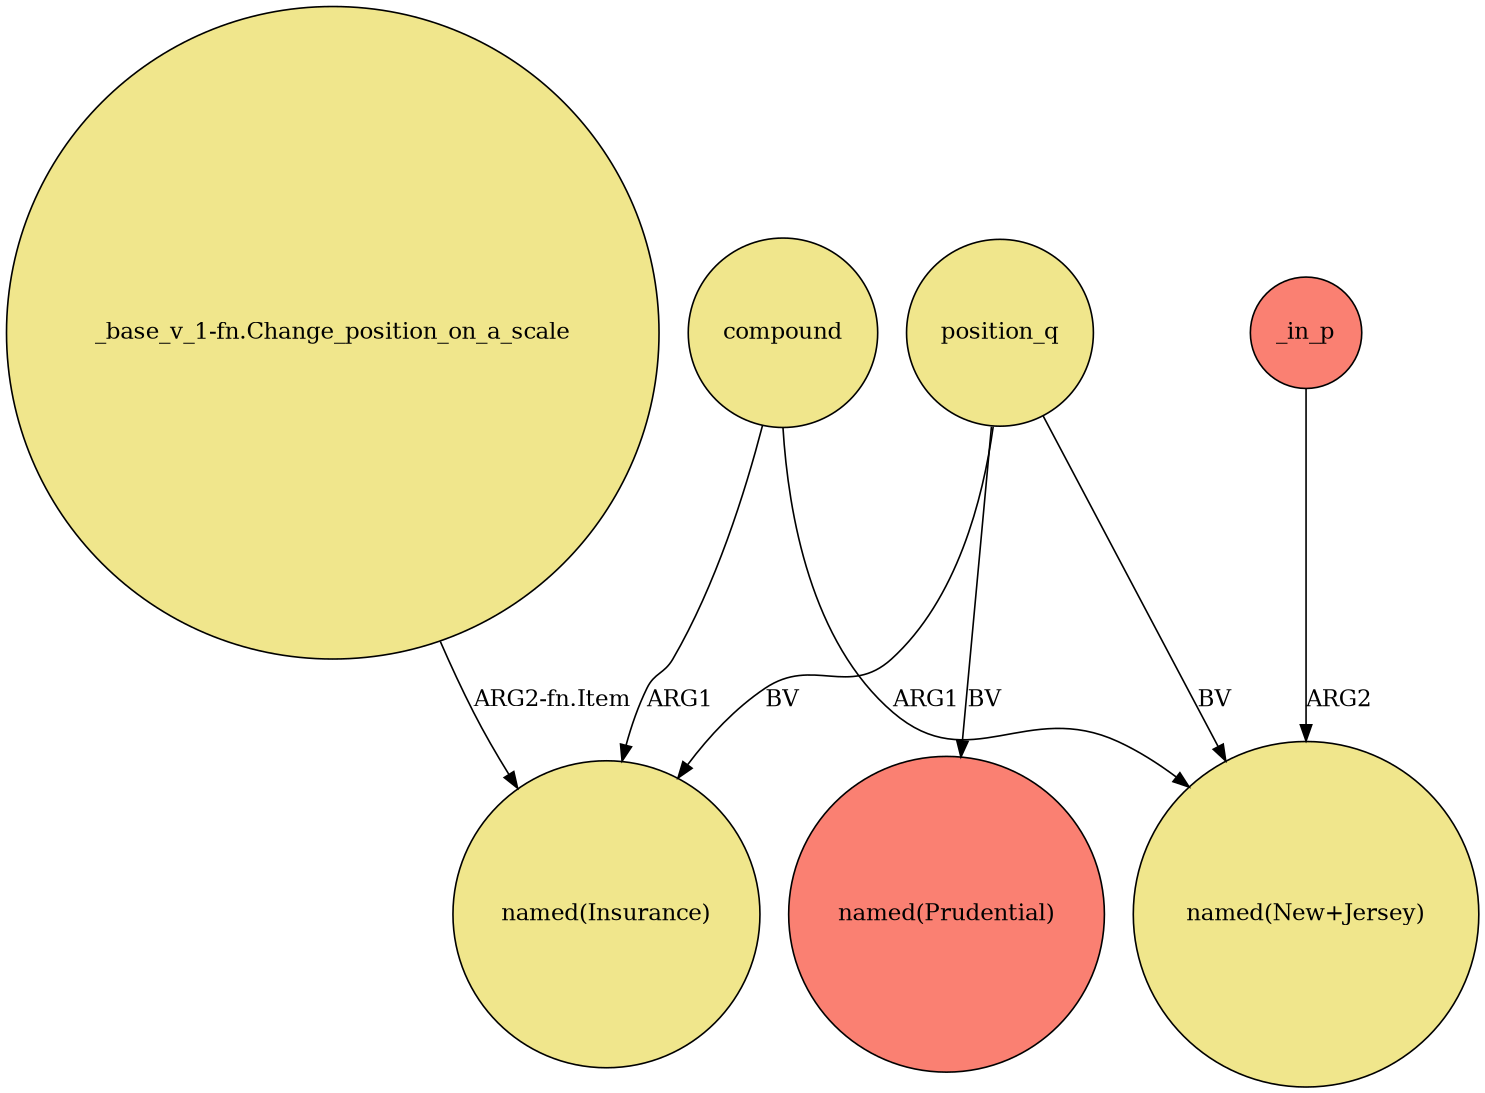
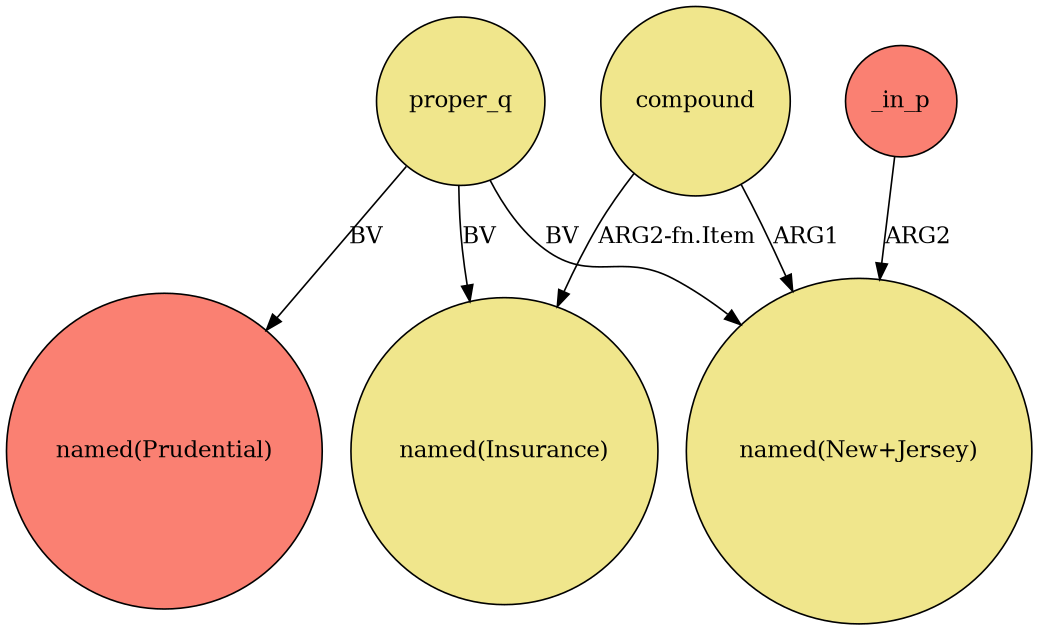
node "_base_v_1-fn.Change_position_on_a_scale": removed
node "position_q": label "position_q" -> "proper_q"
edge "compound" -> "named(Insurance)": label "ARG1" -> "ARG2-fn.Item"
